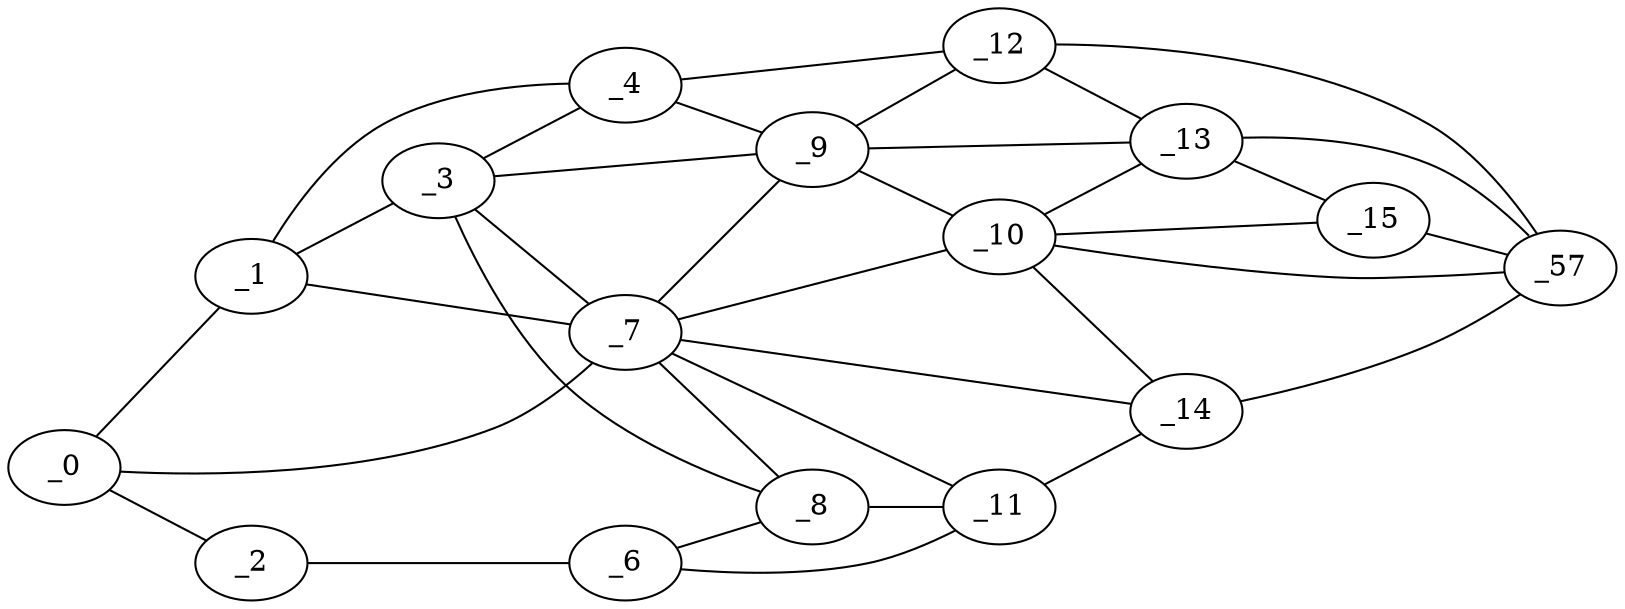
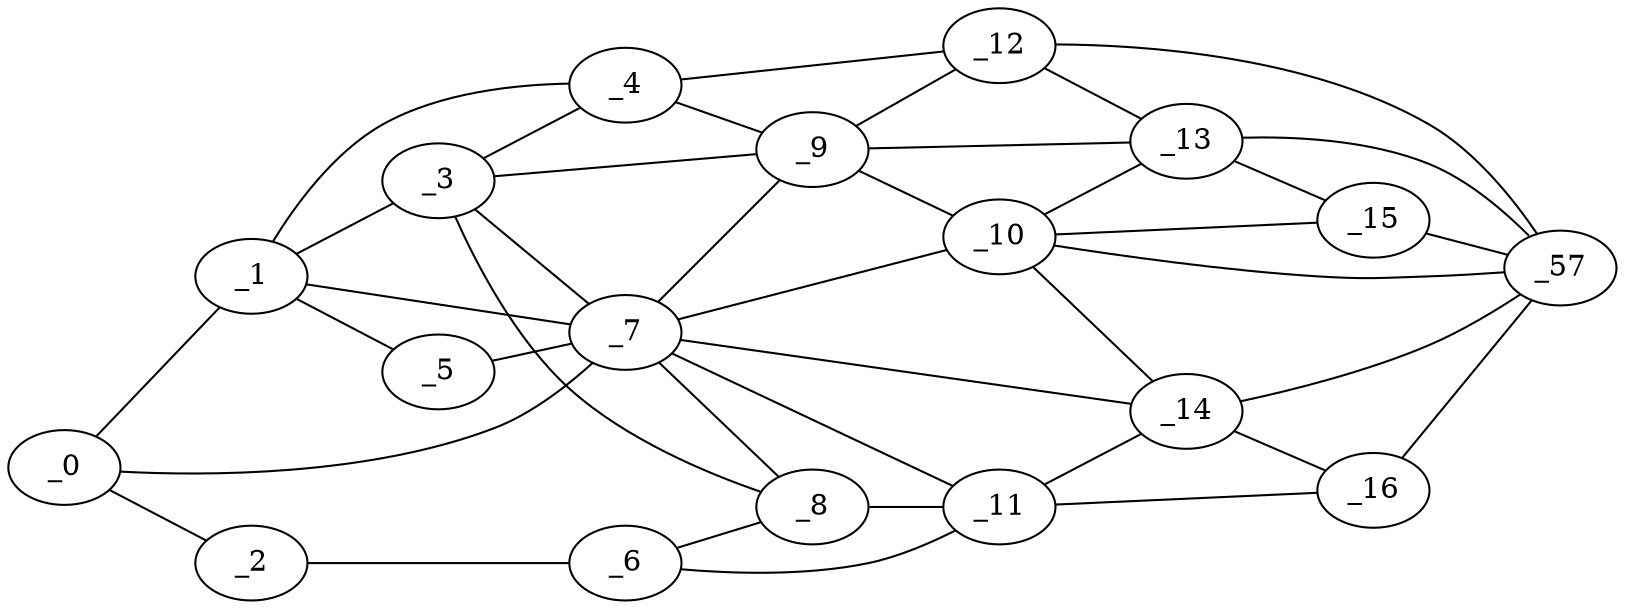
node "_5": added
node "_16": added
